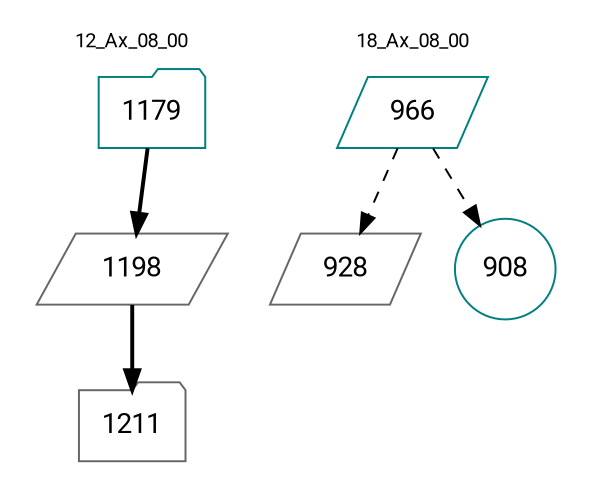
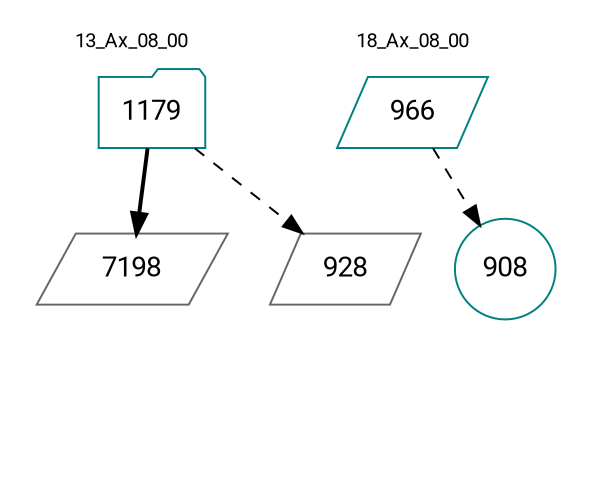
cluster "12_Ax_08_00": label "12_Ax_08_00" -> "13_Ax_08_00"
edge "966" -> "928": now "1179" -> "928"
node "1198": label "1198" -> "7198"
node "1211": removed
